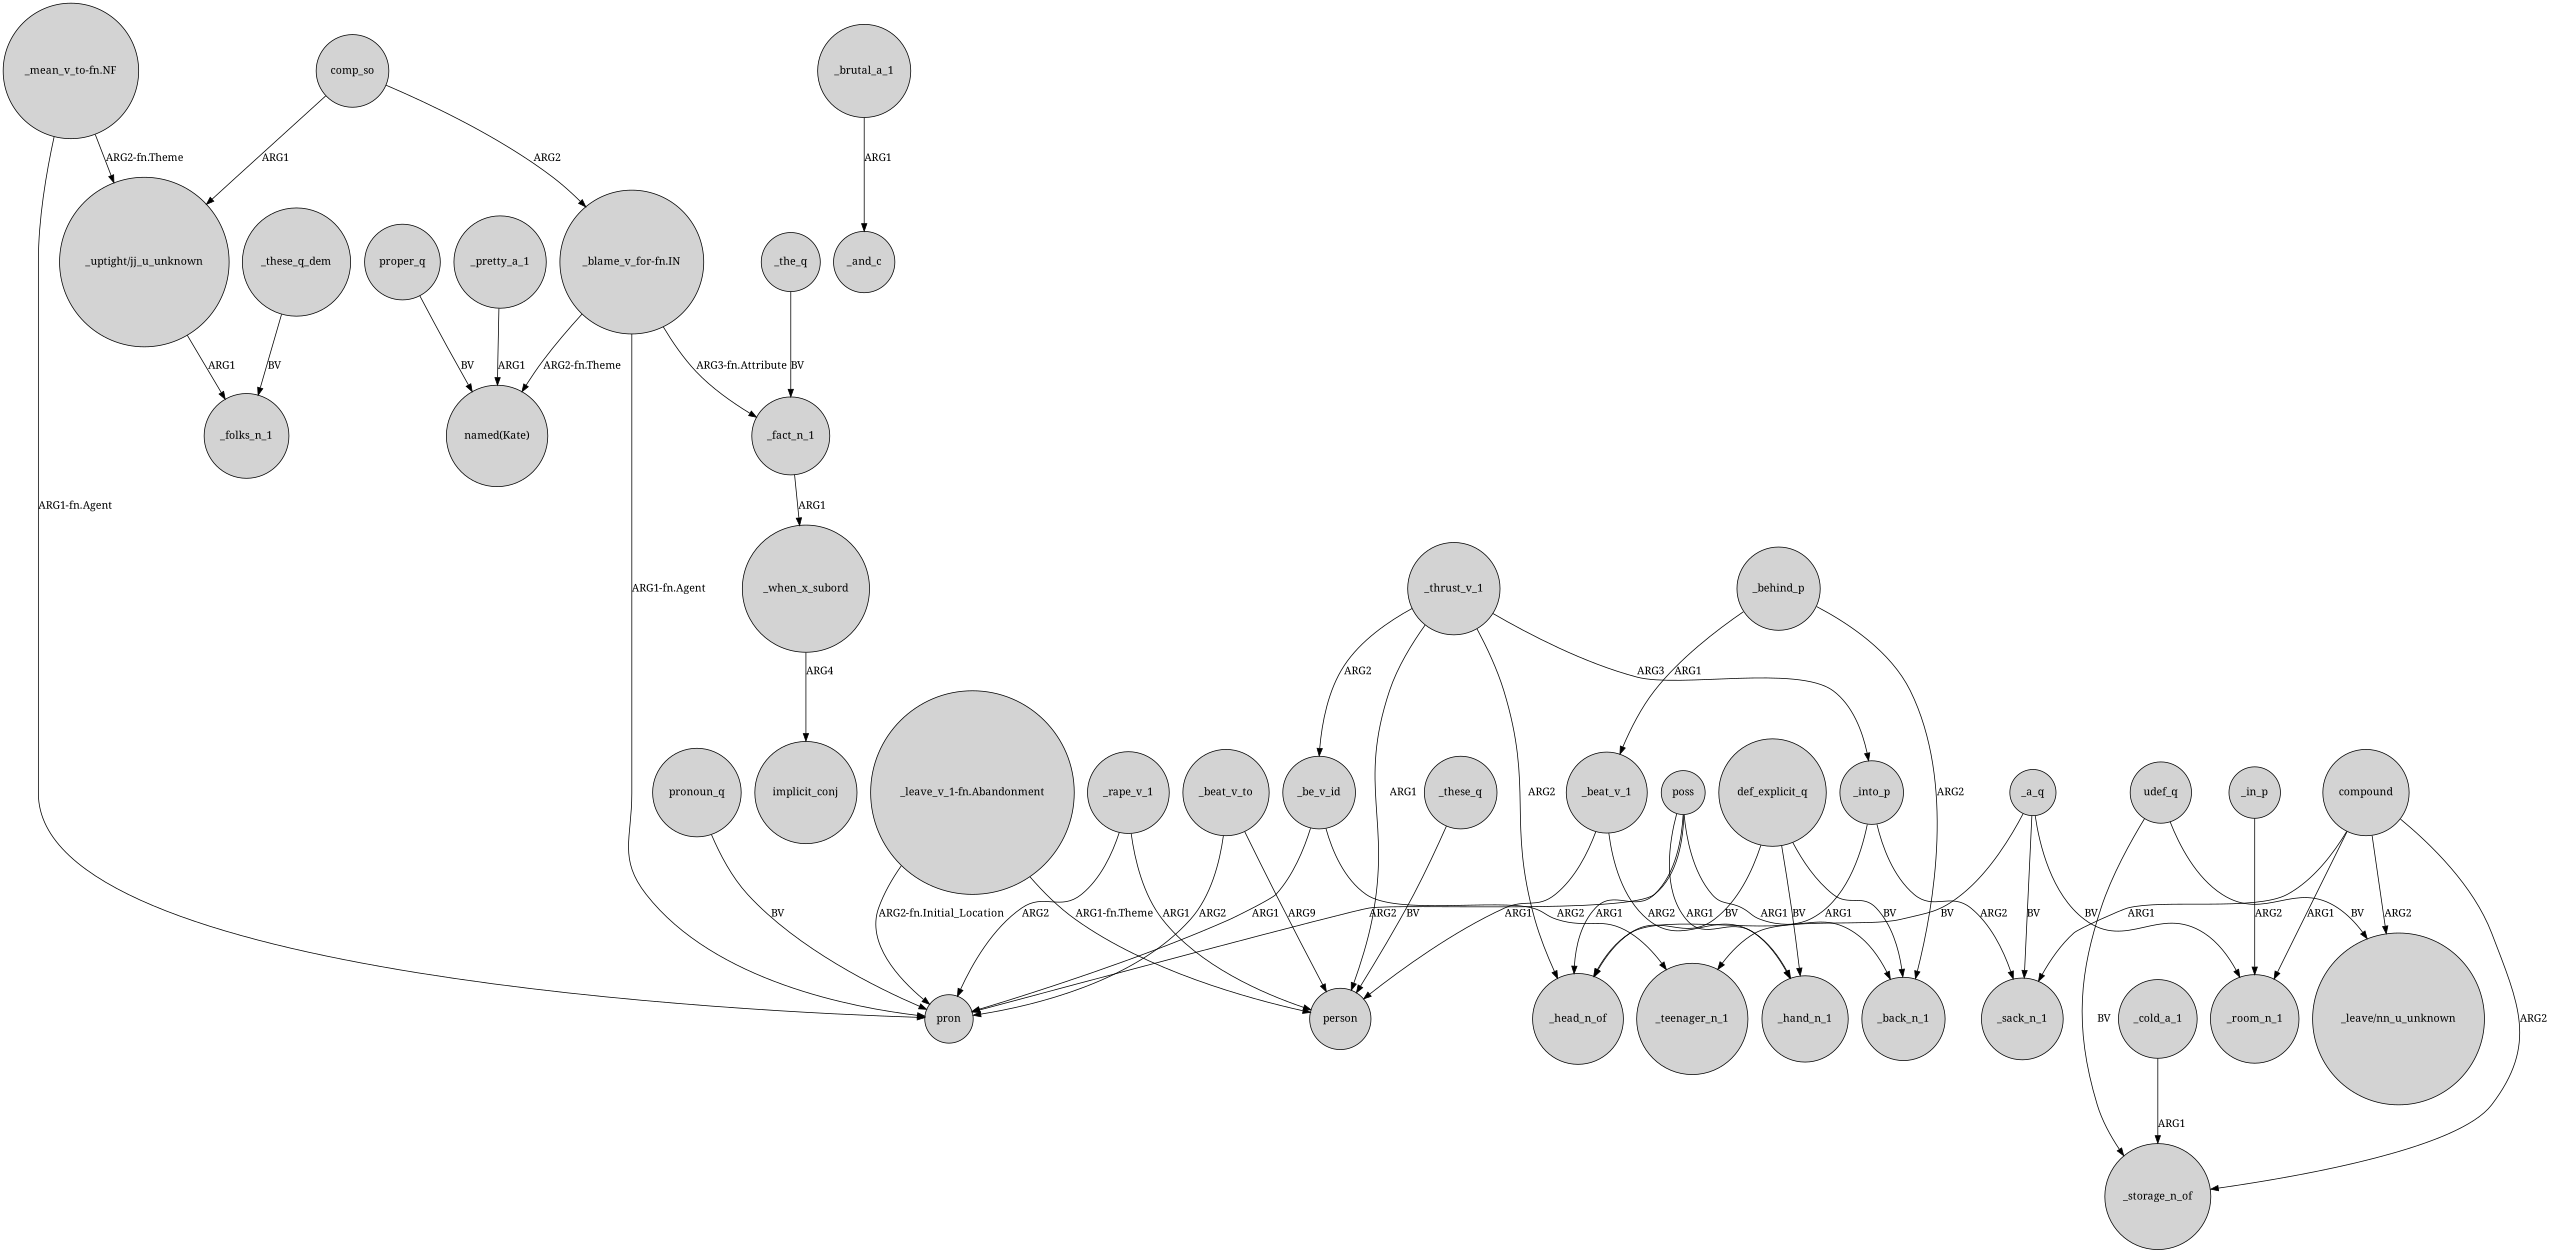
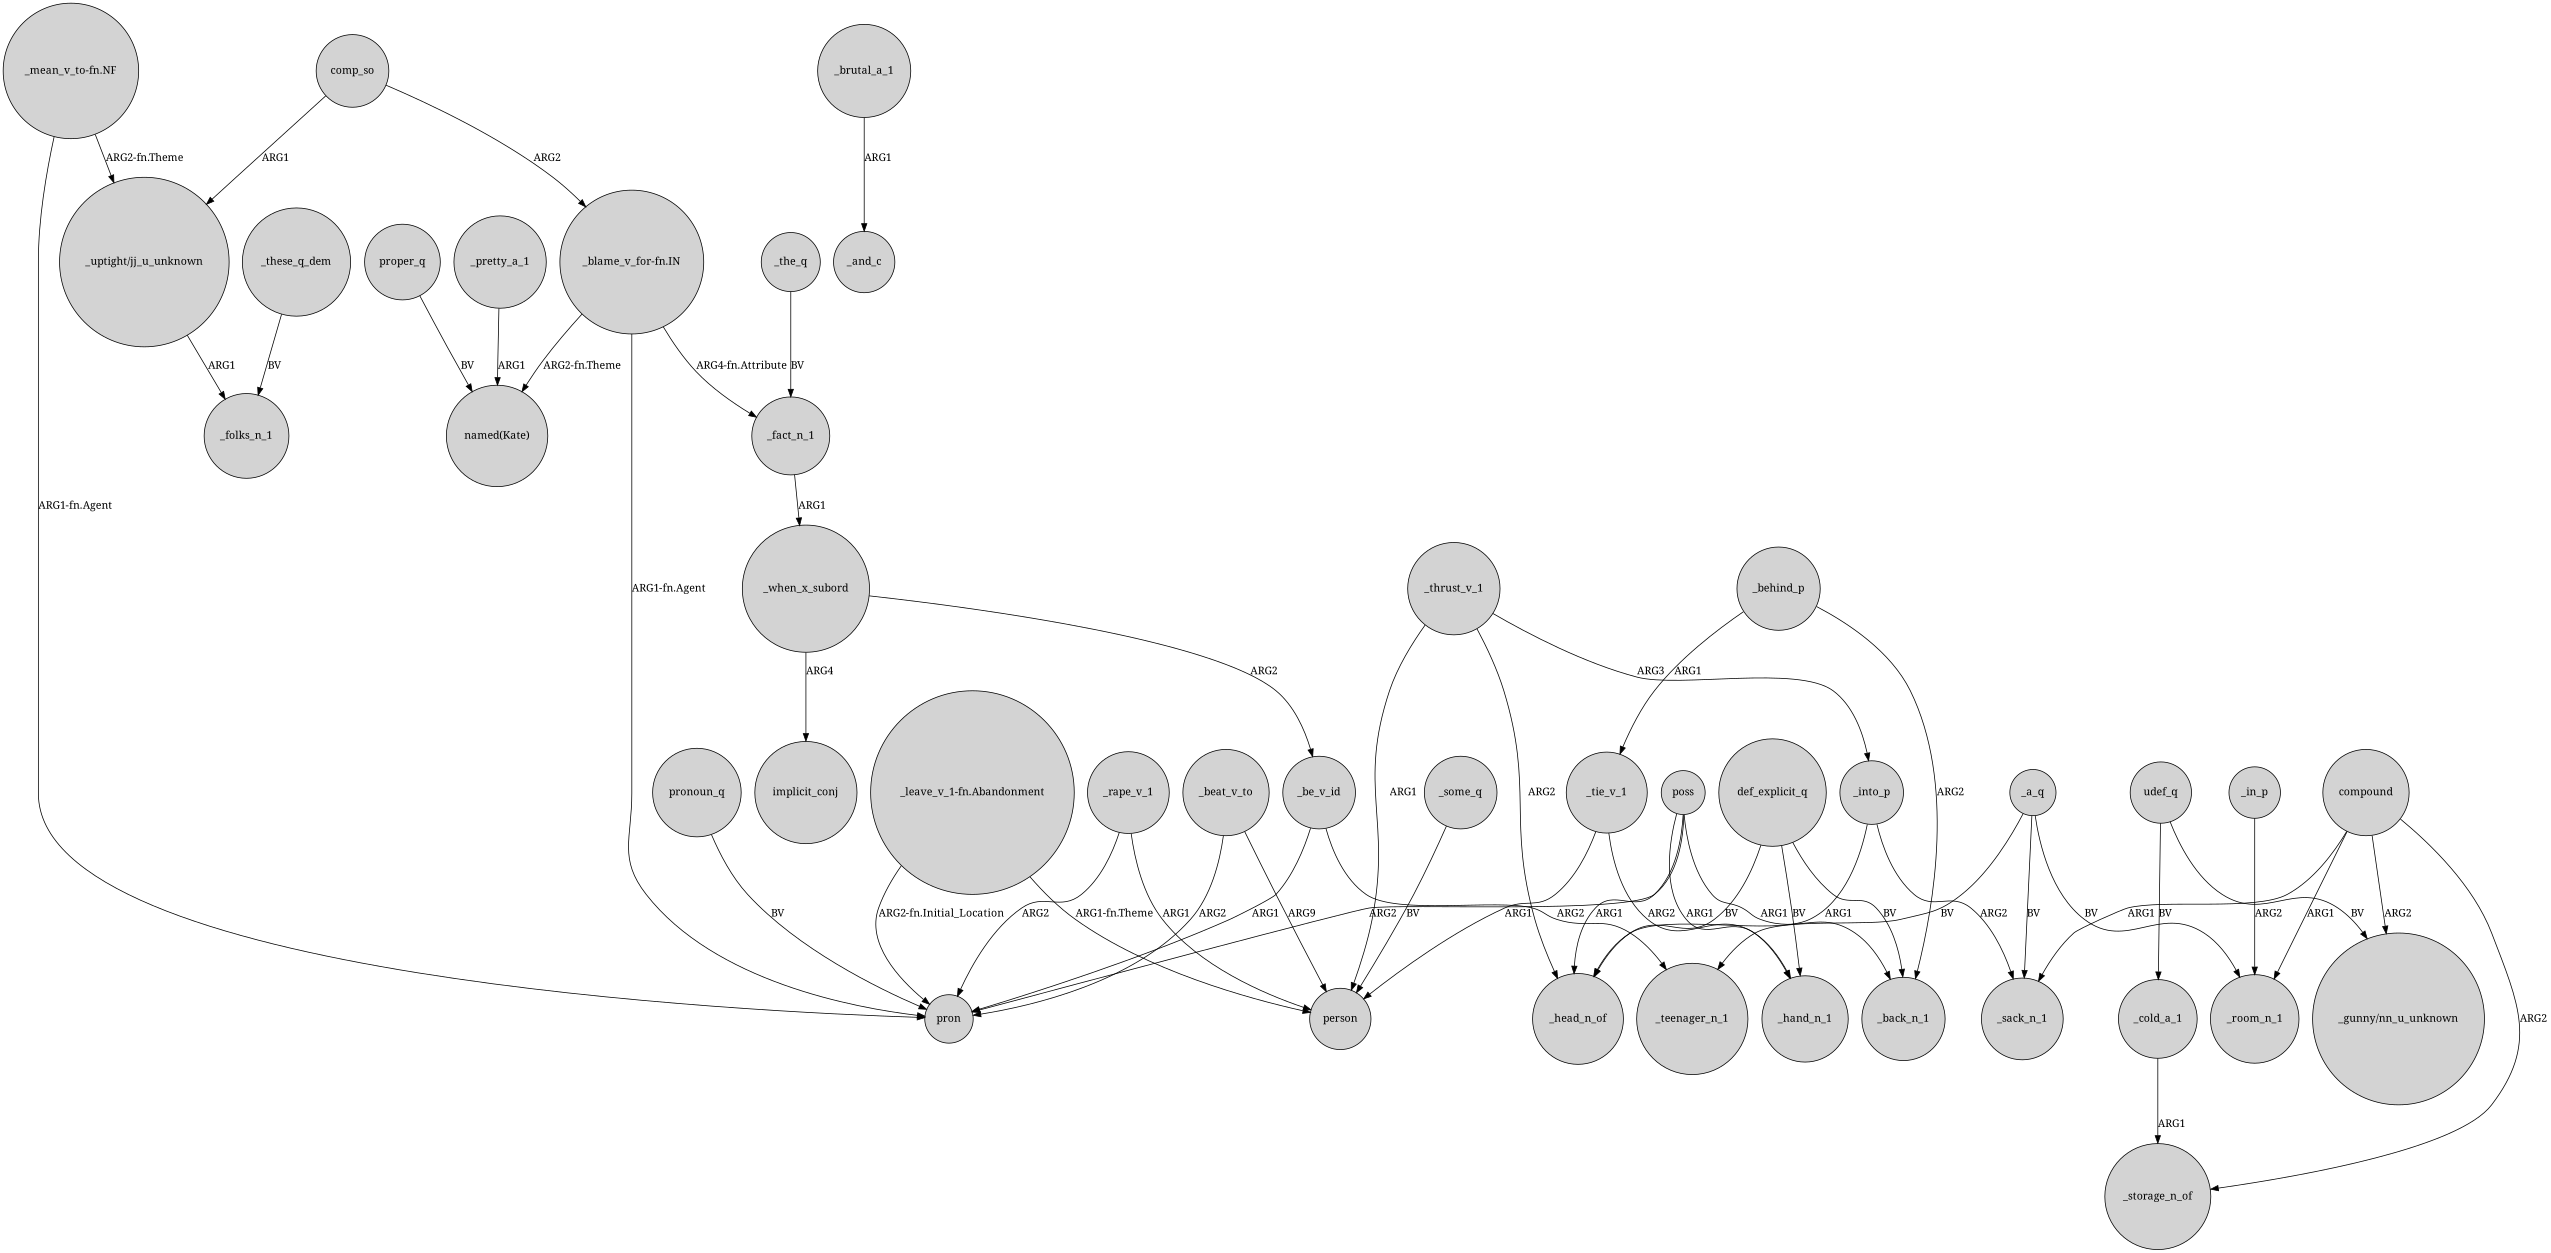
edge "_blame_v_for-fn.IN" -> "_fact_n_1": label "ARG3-fn.Attribute" -> "ARG4-fn.Attribute"
edge "_thrust_v_1" -> "_be_v_id": now "_when_x_subord" -> "_be_v_id"
node "_these_q": label "_these_q" -> "_some_q"
node "_beat_v_1": label "_beat_v_1" -> "_tie_v_1"
edge "udef_q" -> "_storage_n_of": now "udef_q" -> "_cold_a_1"
node "_leave/nn_u_unknown": label "_leave/nn_u_unknown" -> "_gunny/nn_u_unknown"
